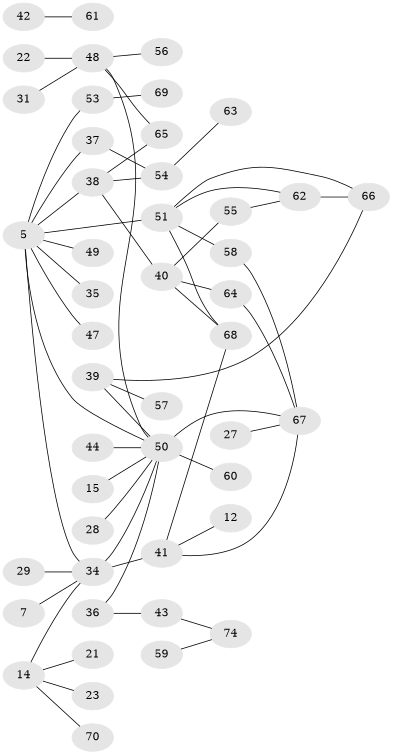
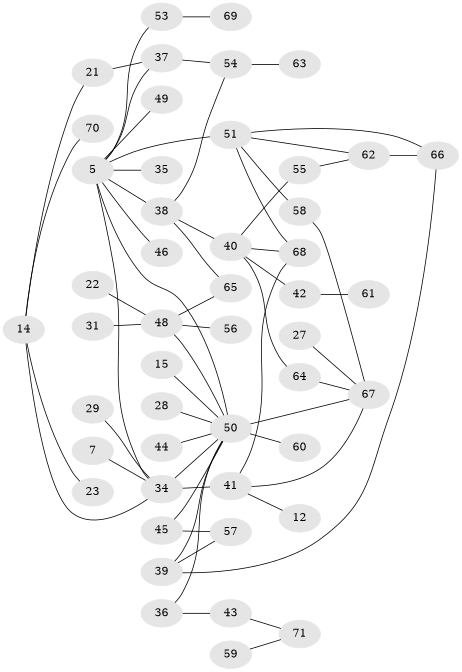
edge "37" -- "21": added
edge "40" -- "42": added
node "47": label "47" -> "46"
node "45": added
node "74": label "74" -> "71"
